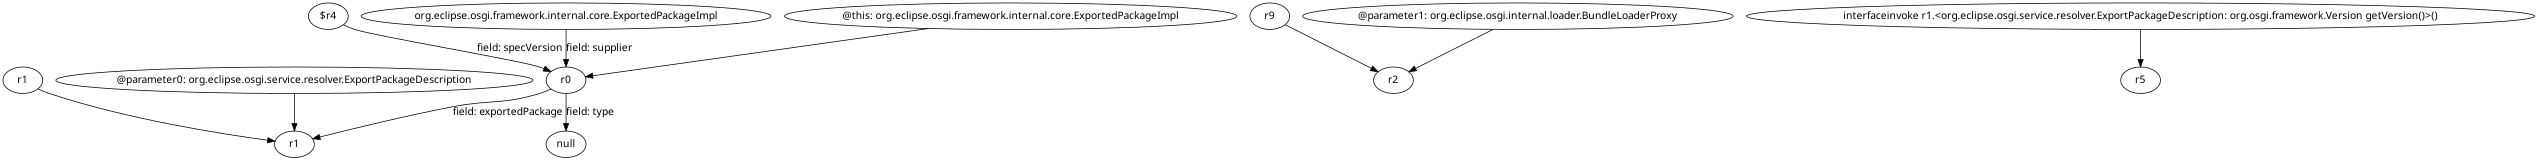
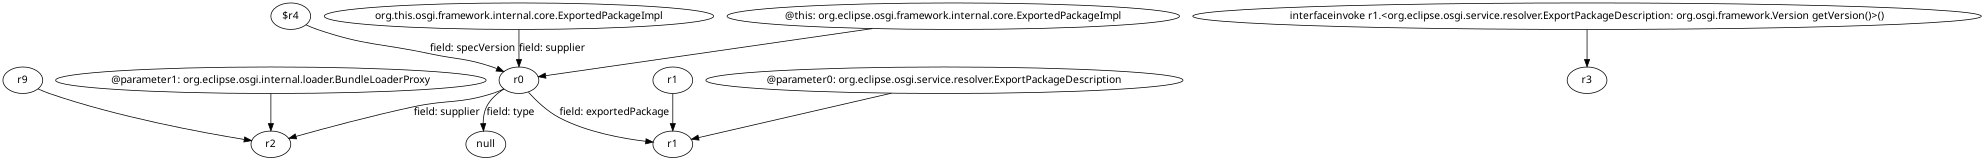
node "org.eclipse.osgi.framework.internal.core.ExportedPackageImpl": label "org.eclipse.osgi.framework.internal.core.ExportedPackageImpl" -> "org.this.osgi.framework.internal.core.ExportedPackageImpl"
node "r5": label "r5" -> "r3"
edge "r0" -> "r2": added, label "field: supplier"
